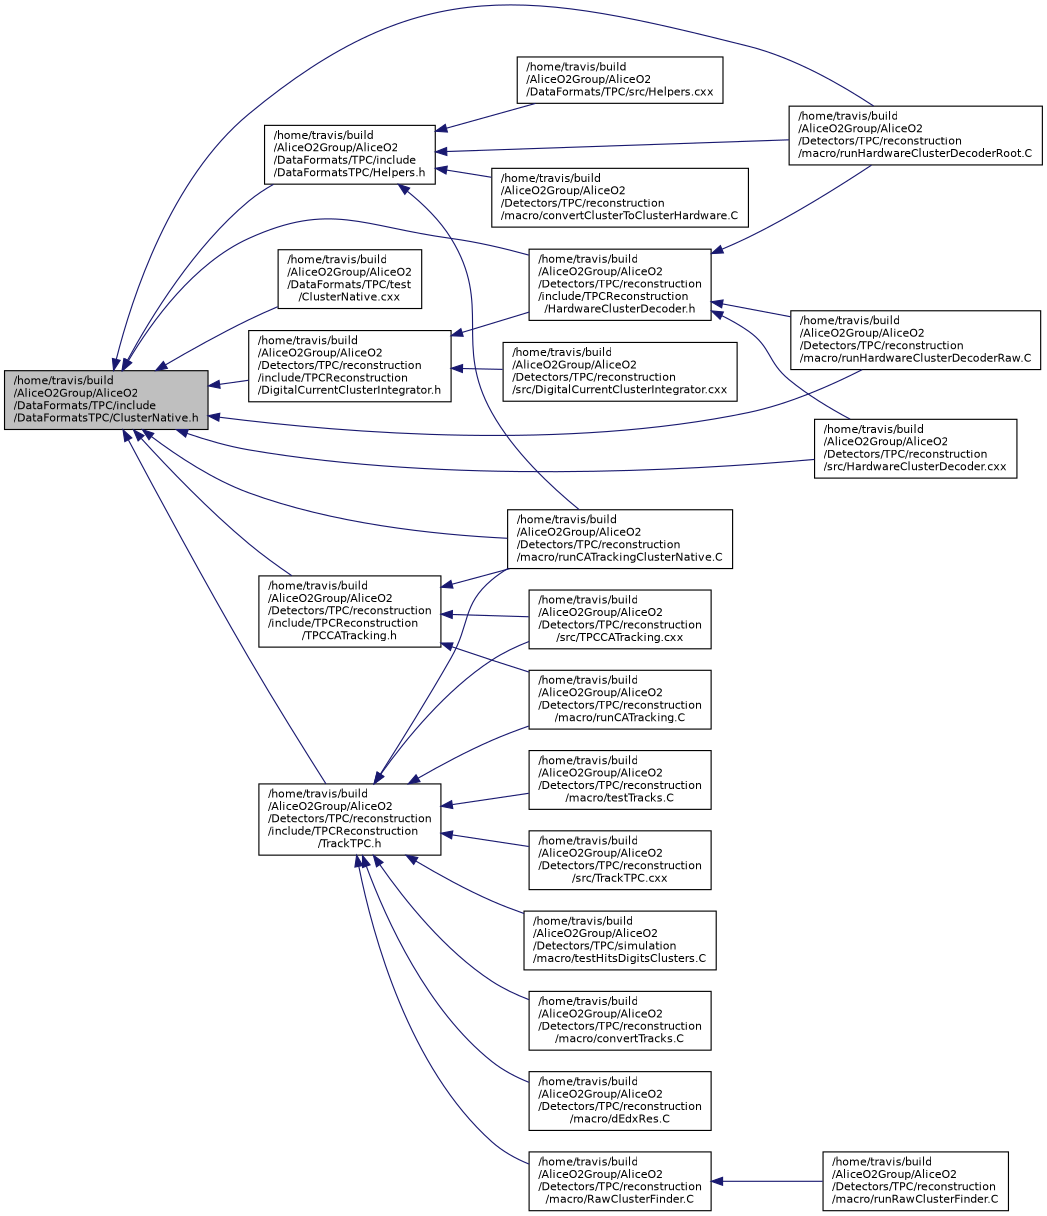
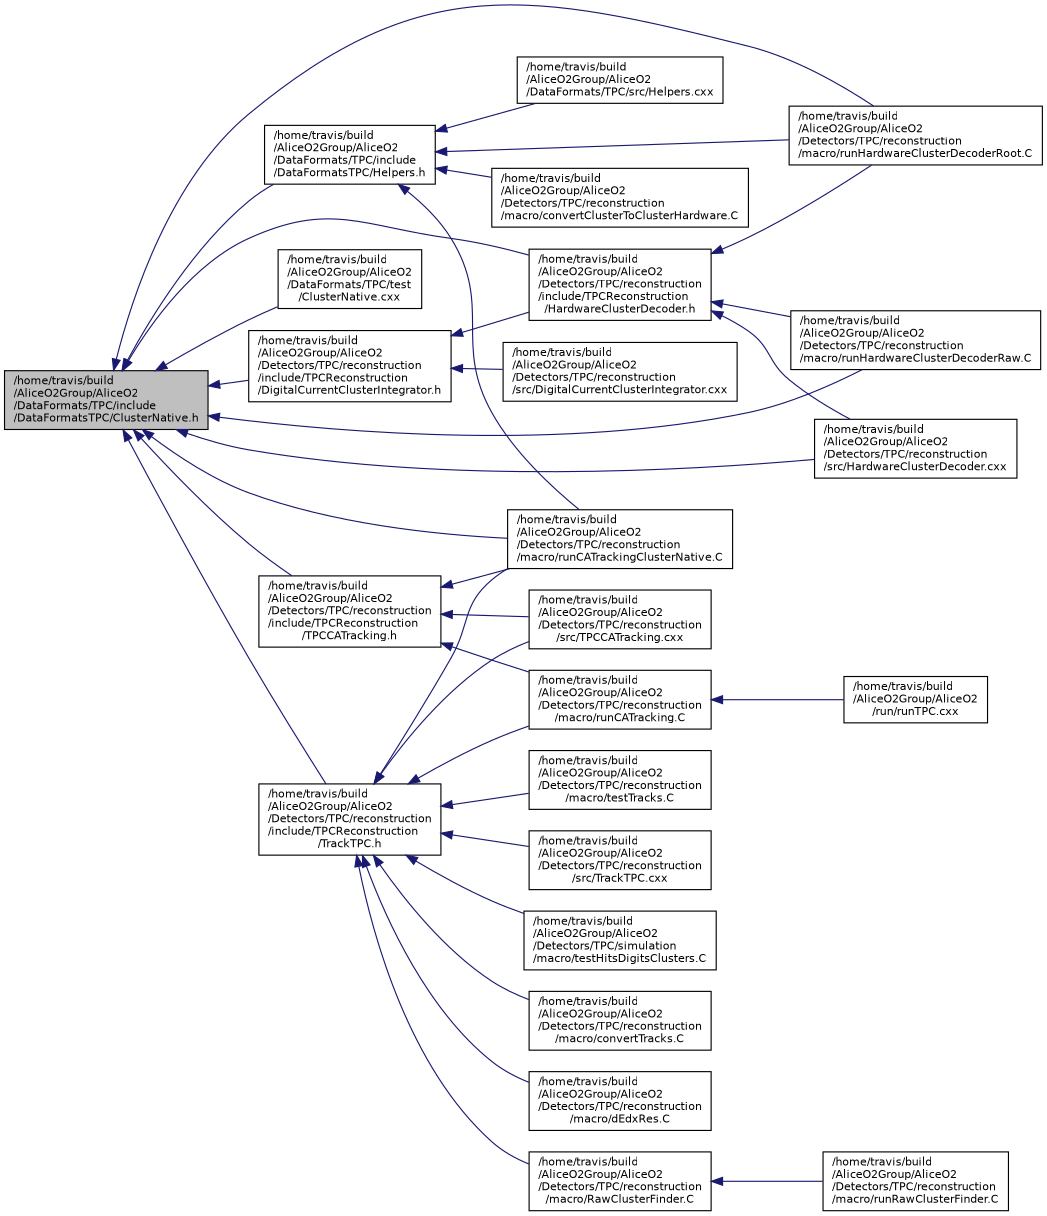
node "/home/travis/build /AliceO2Group/AliceO2 /run/runTPC.cxx": added
